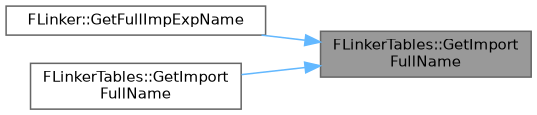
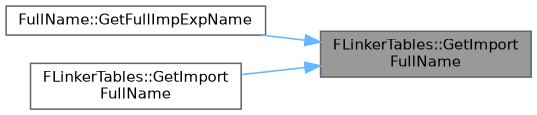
node "FLinker::GetFullImpExpName": label "FLinker::GetFullImpExpName" -> "FullName::GetFullImpExpName"
